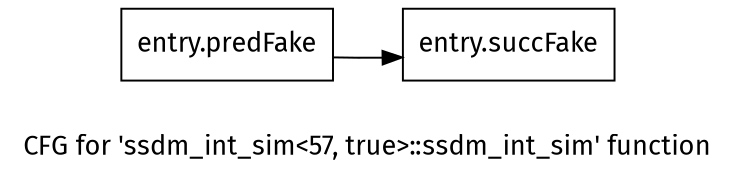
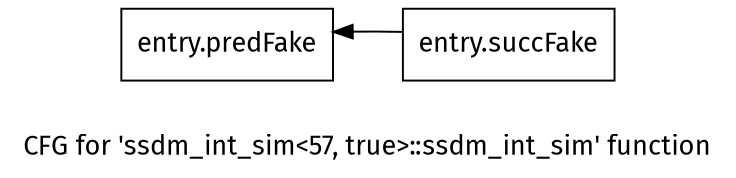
edge "entry.predFake" -> "entry.succFake": reversed
